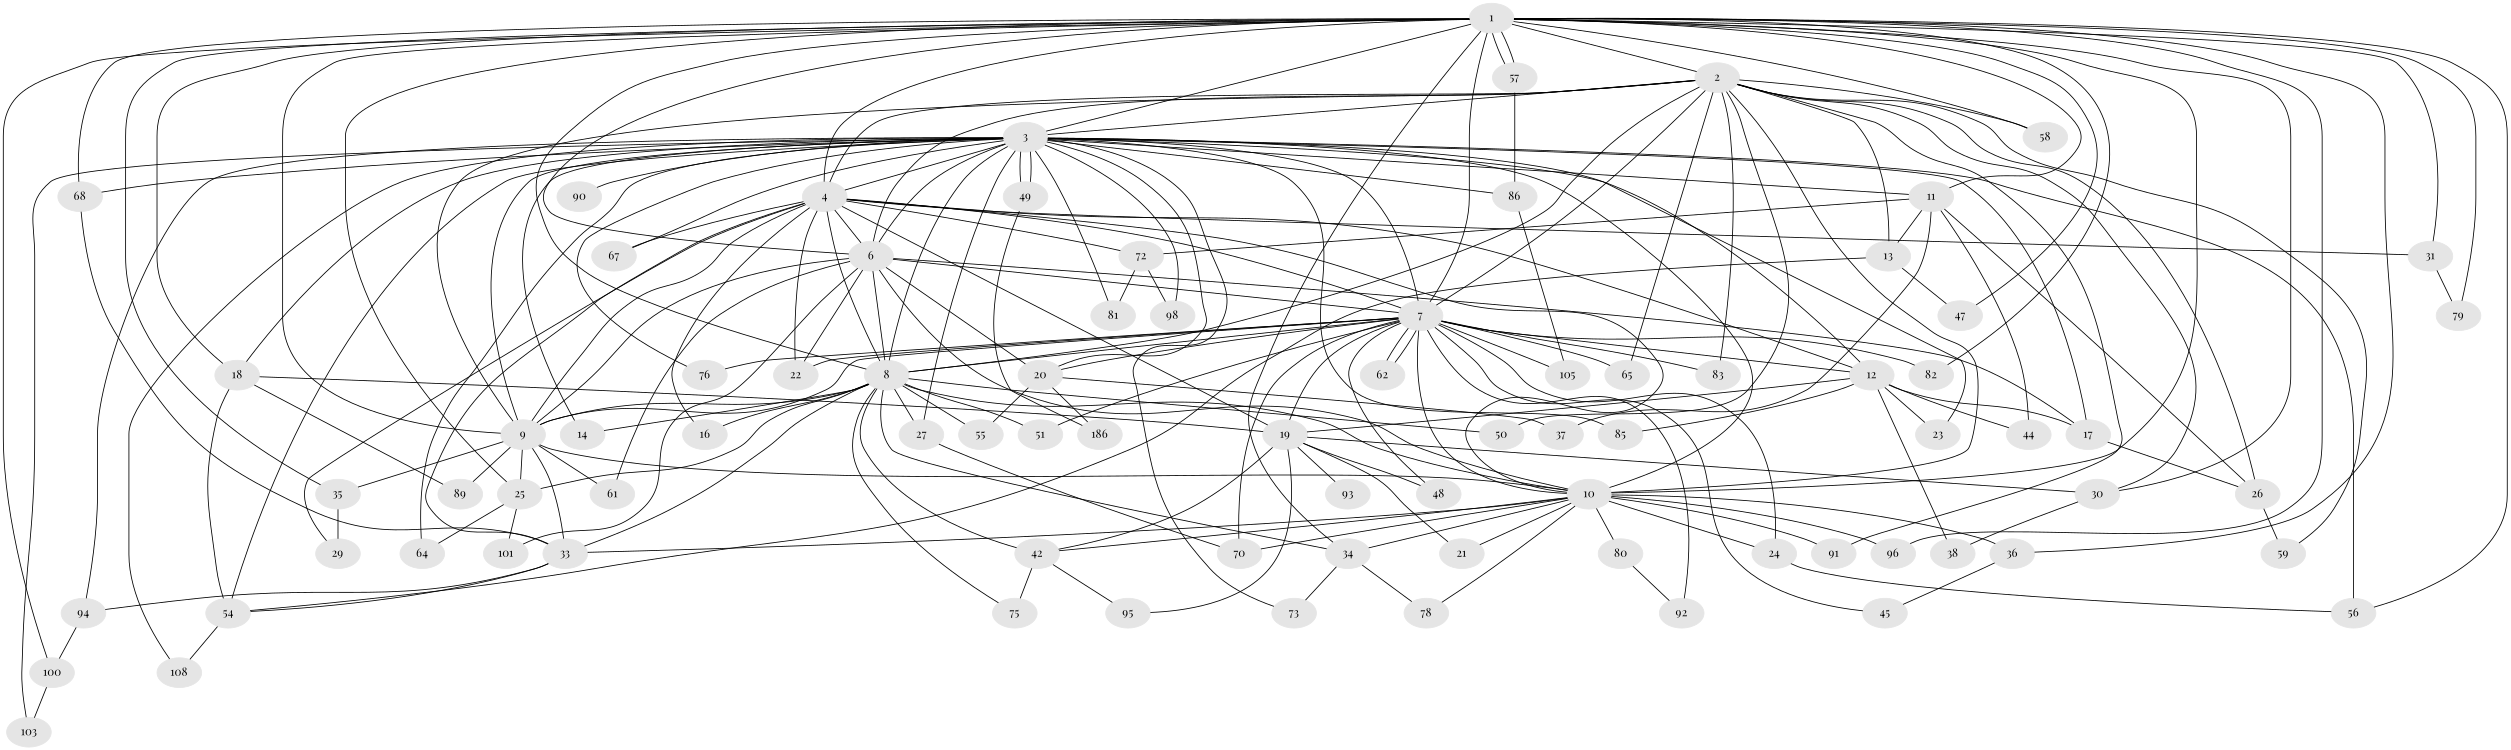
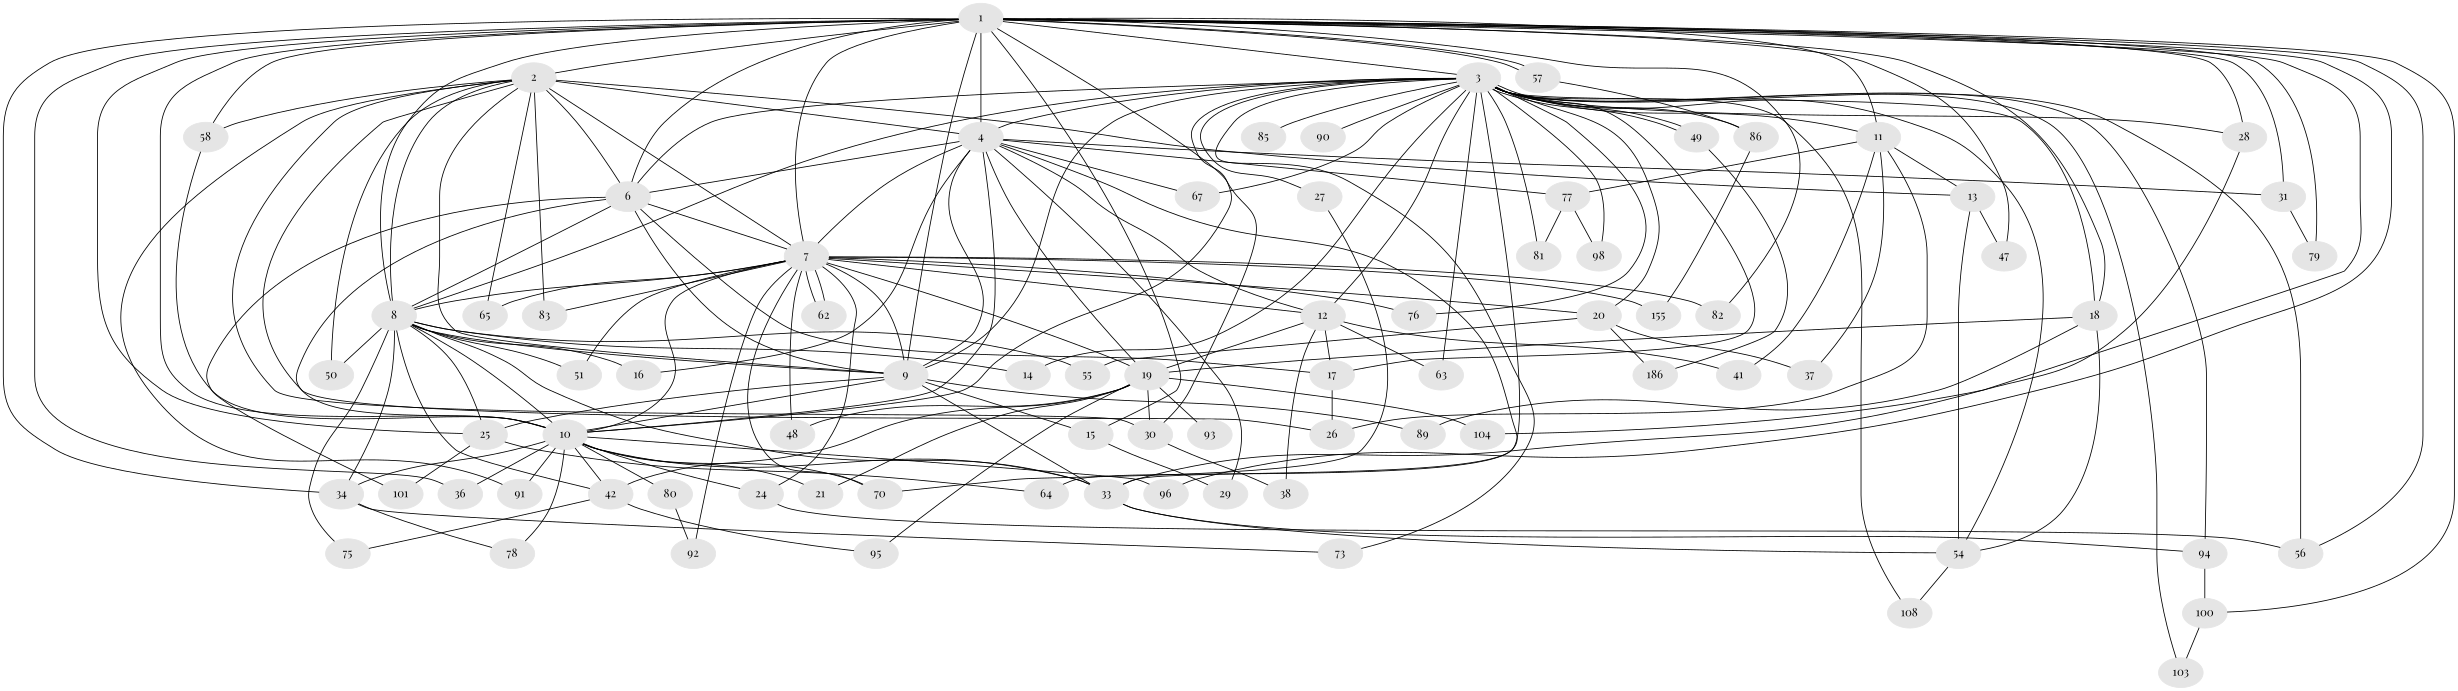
edge "2" -- "3": removed
edge "3" -- "7": removed
node "68": label "68" -> "28"
node "72": label "72" -> "77"
edge "4" -- "8": removed
edge "6" -- "20": removed
node "22": removed
node "105": label "105" -> "155"
edge "2" -- "10": now "58" -- "10"
edge "8" -- "27": removed
edge "12" -- "85": removed
node "104": added
node "23": label "23" -> "63"
node "44": label "44" -> "41"
node "35": label "35" -> "15"
node "61": removed
node "59": removed
node "45": removed
